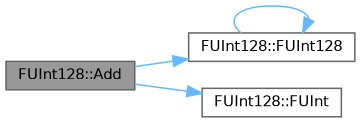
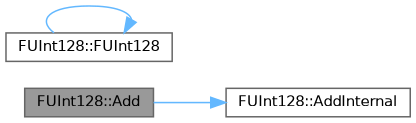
edge "FUInt128::Add" -> "FUInt128::FUInt128": removed
node "FUInt128::FUInt": label "FUInt128::FUInt" -> "FUInt128::AddInternal"
